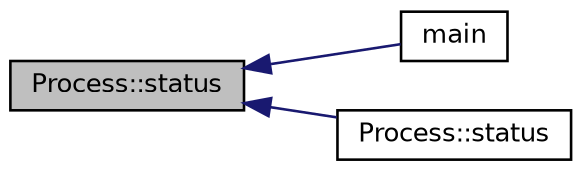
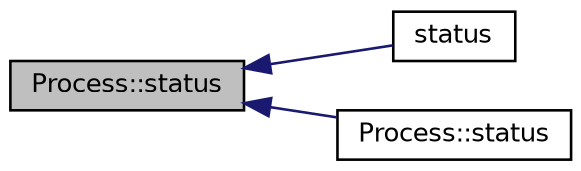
node "main": label "main" -> "status"
